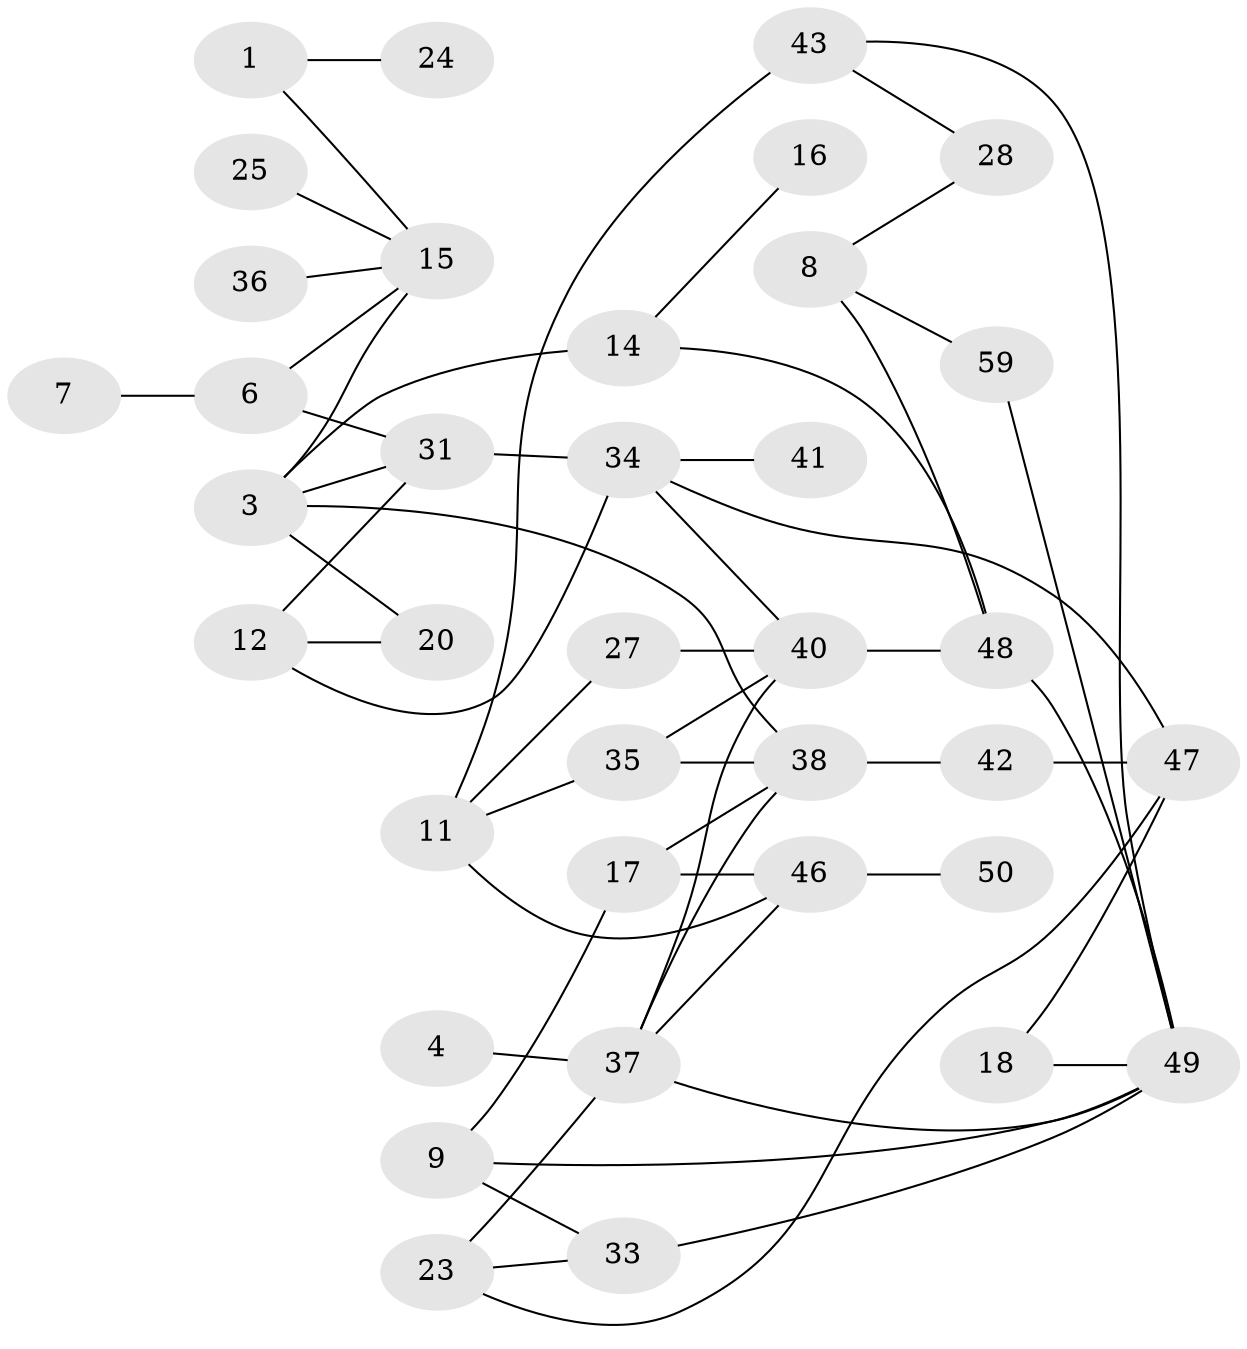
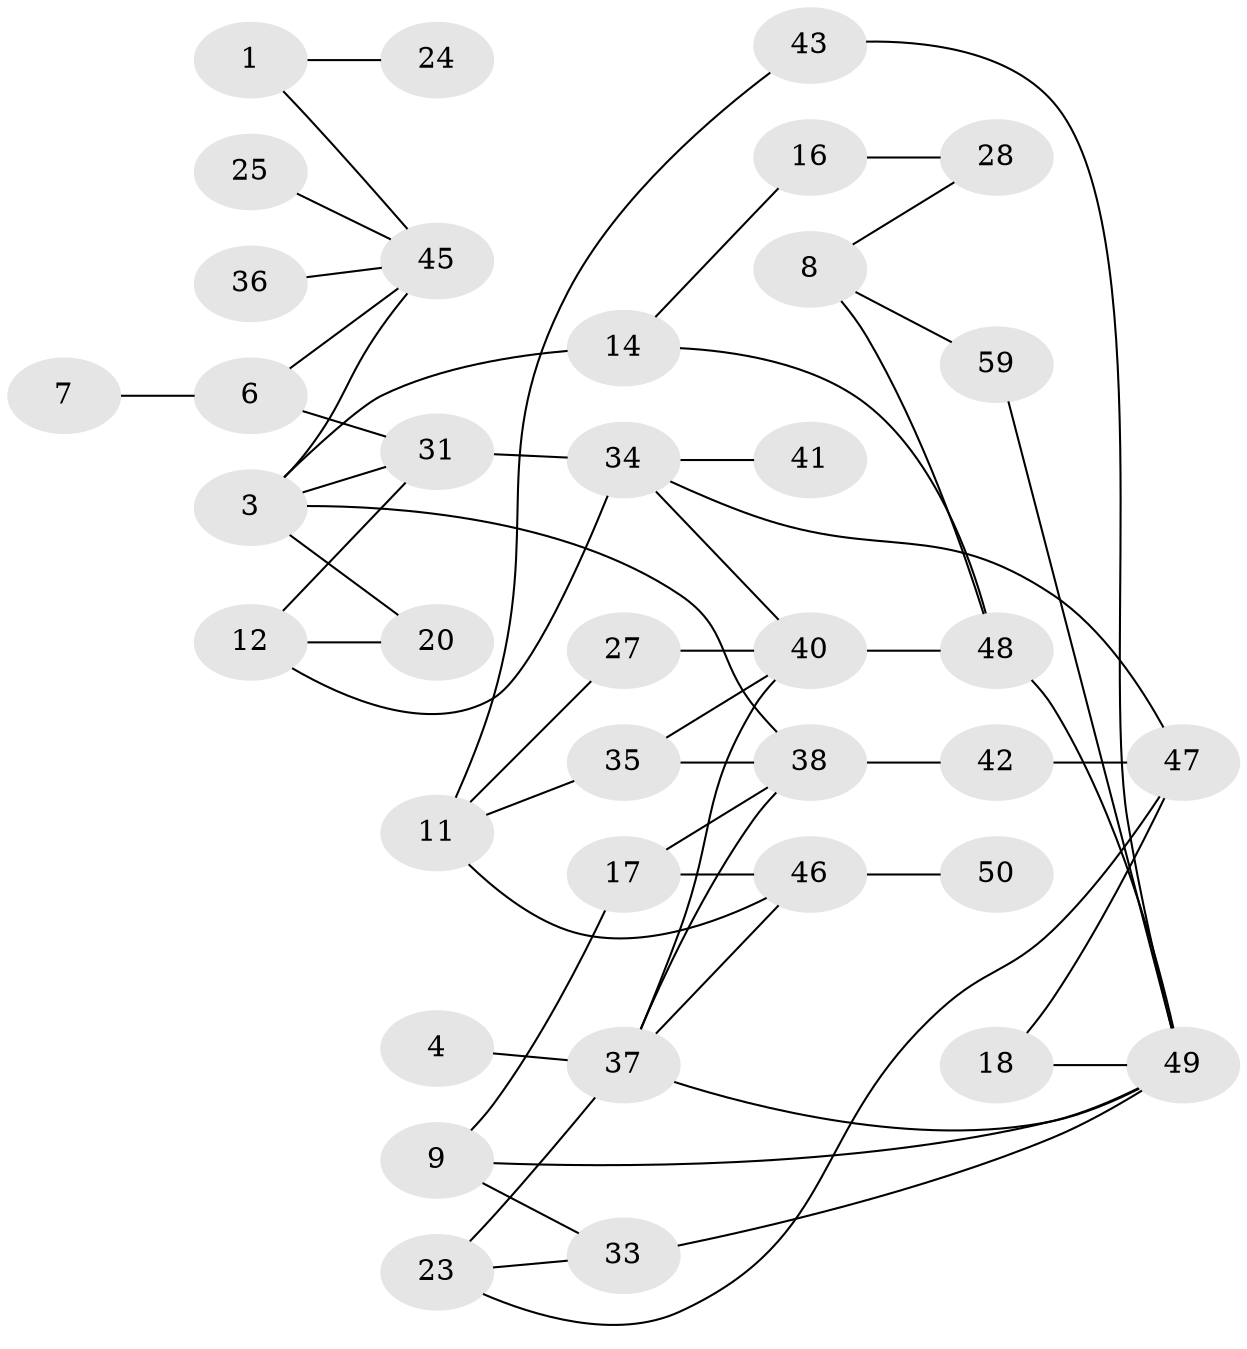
edge "43" -- "28": now "16" -- "28"
node "15": label "15" -> "45"
